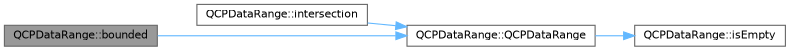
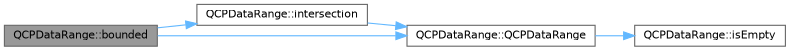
edge "QCPDataRange::bounded" -> "QCPDataRange::intersection": added
